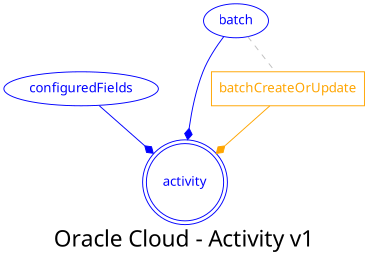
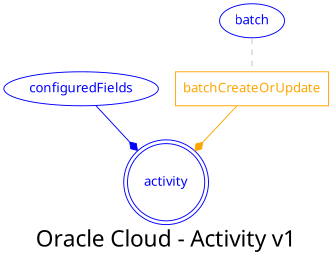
edge "batch" -> "activity": removed
